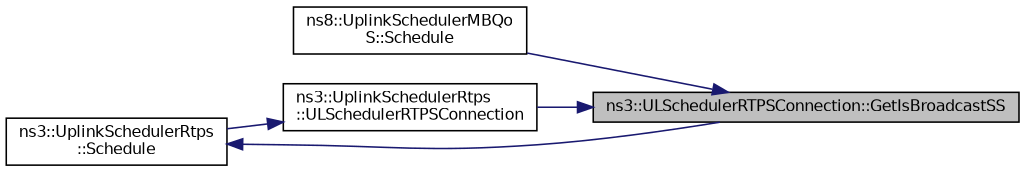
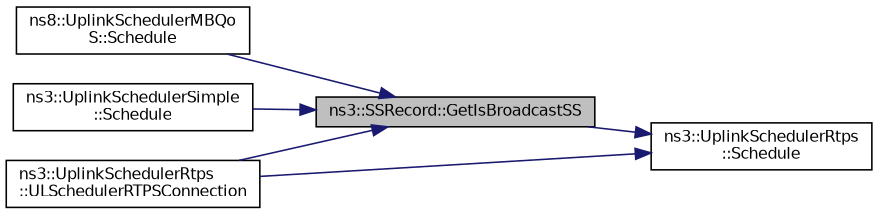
node "ns3::UplinkSchedulerSimple ::Schedule": added
node "ns3::ULSchedulerRTPSConnection::GetIsBroadcastSS": label "ns3::ULSchedulerRTPSConnection::GetIsBroadcastSS" -> "ns3::SSRecord::GetIsBroadcastSS"
edge "ns3::UplinkSchedulerRtps ::Schedule" -> "ns3::UplinkSchedulerRtps ::ULSchedulerRTPSConnection": reversed
